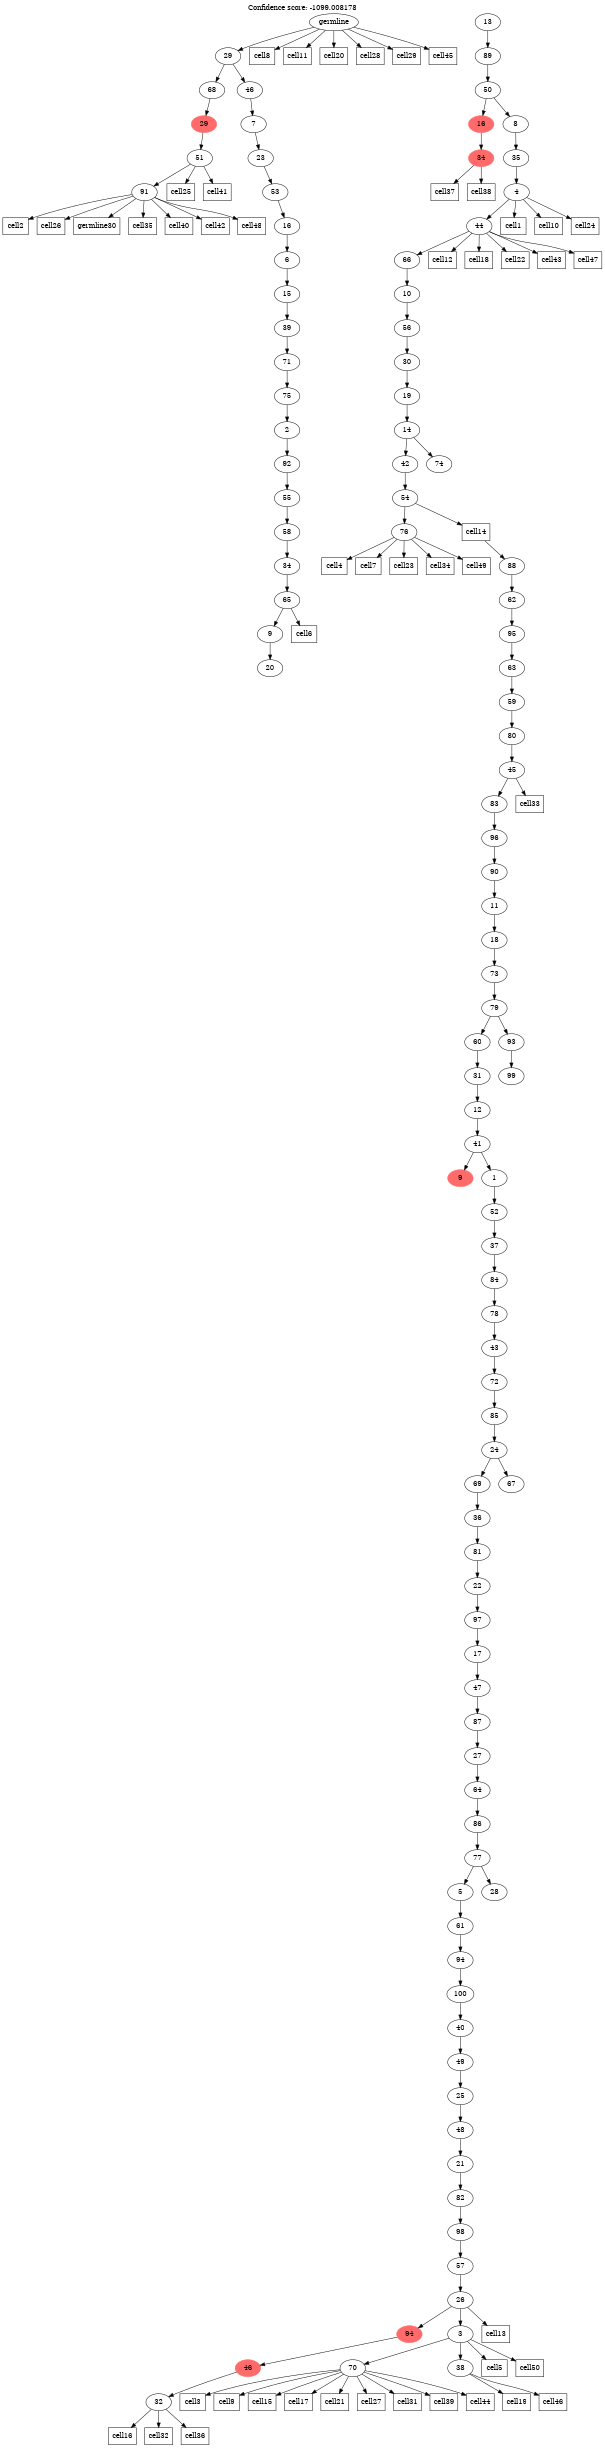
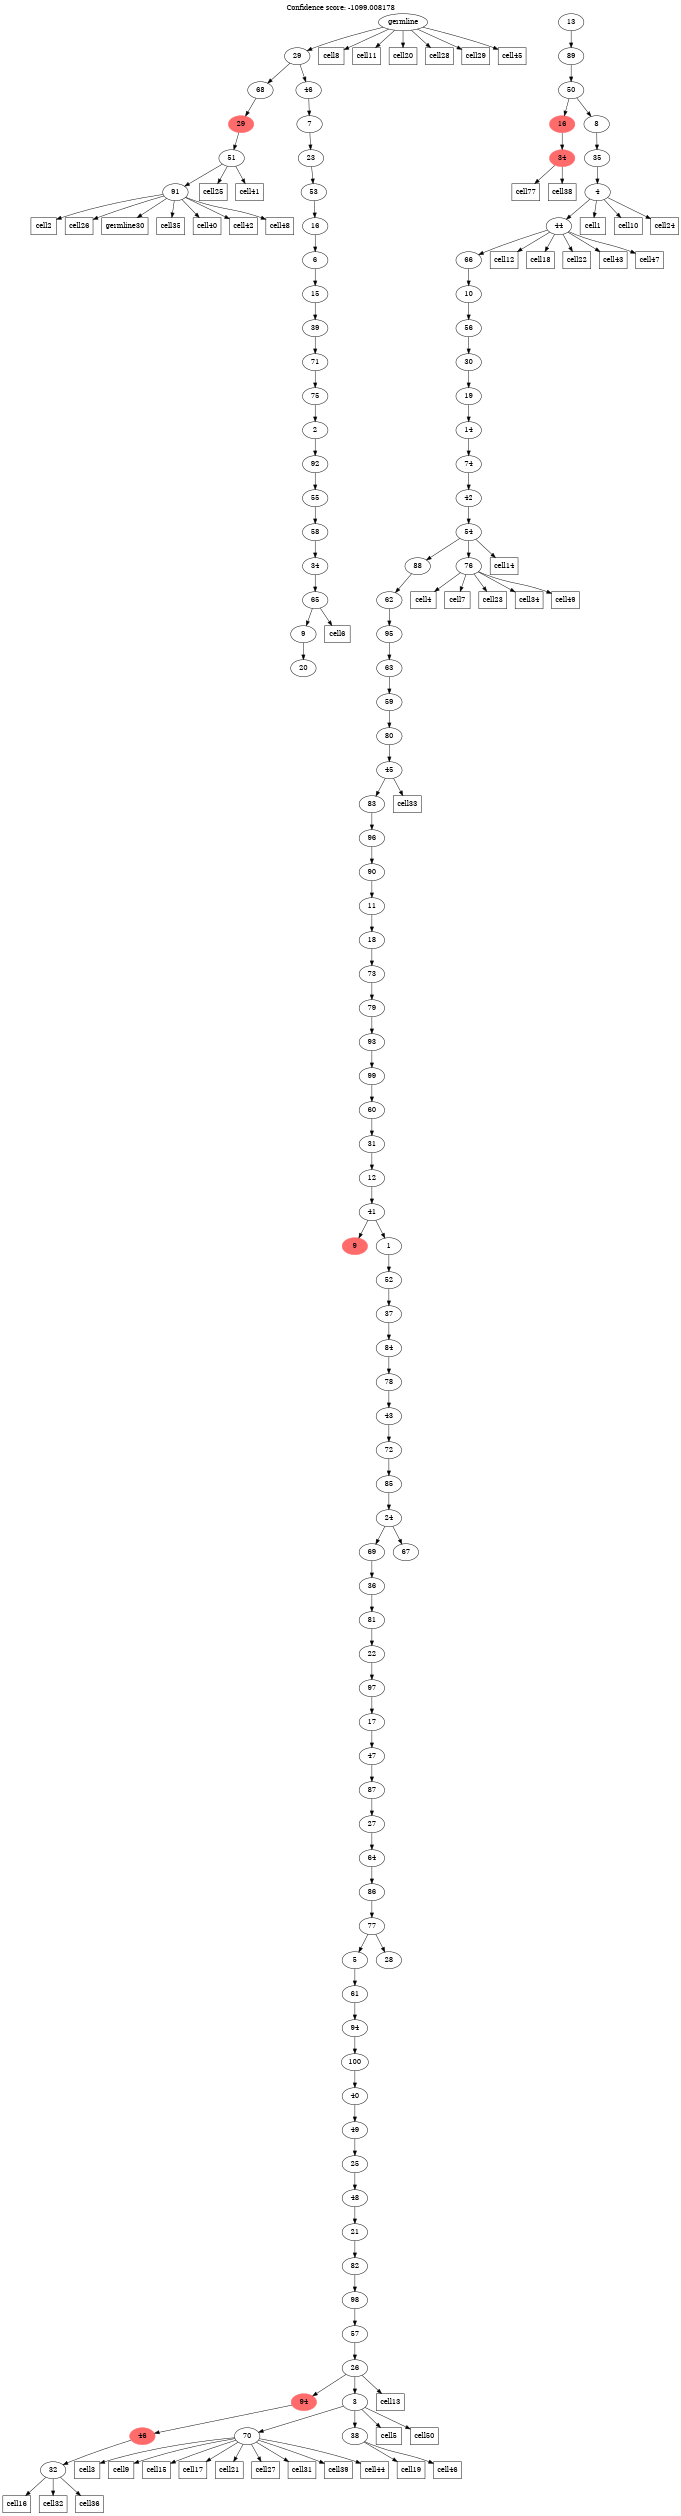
node "cell37": label "cell37" -> "cell77"
edge "14" -> "42": now "74" -> "42"
edge "cell14" -> "88": now "54" -> "88"
edge "79" -> "60": now "99" -> "60"
